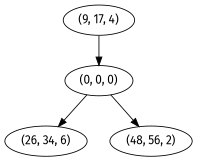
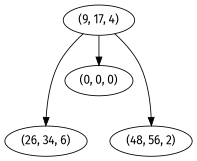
edge "(0, 0, 0)" -> "(26, 34, 6)": now "(9, 17, 4)" -> "(26, 34, 6)"
edge "(0, 0, 0)" -> "(48, 56, 2)": now "(9, 17, 4)" -> "(48, 56, 2)"
